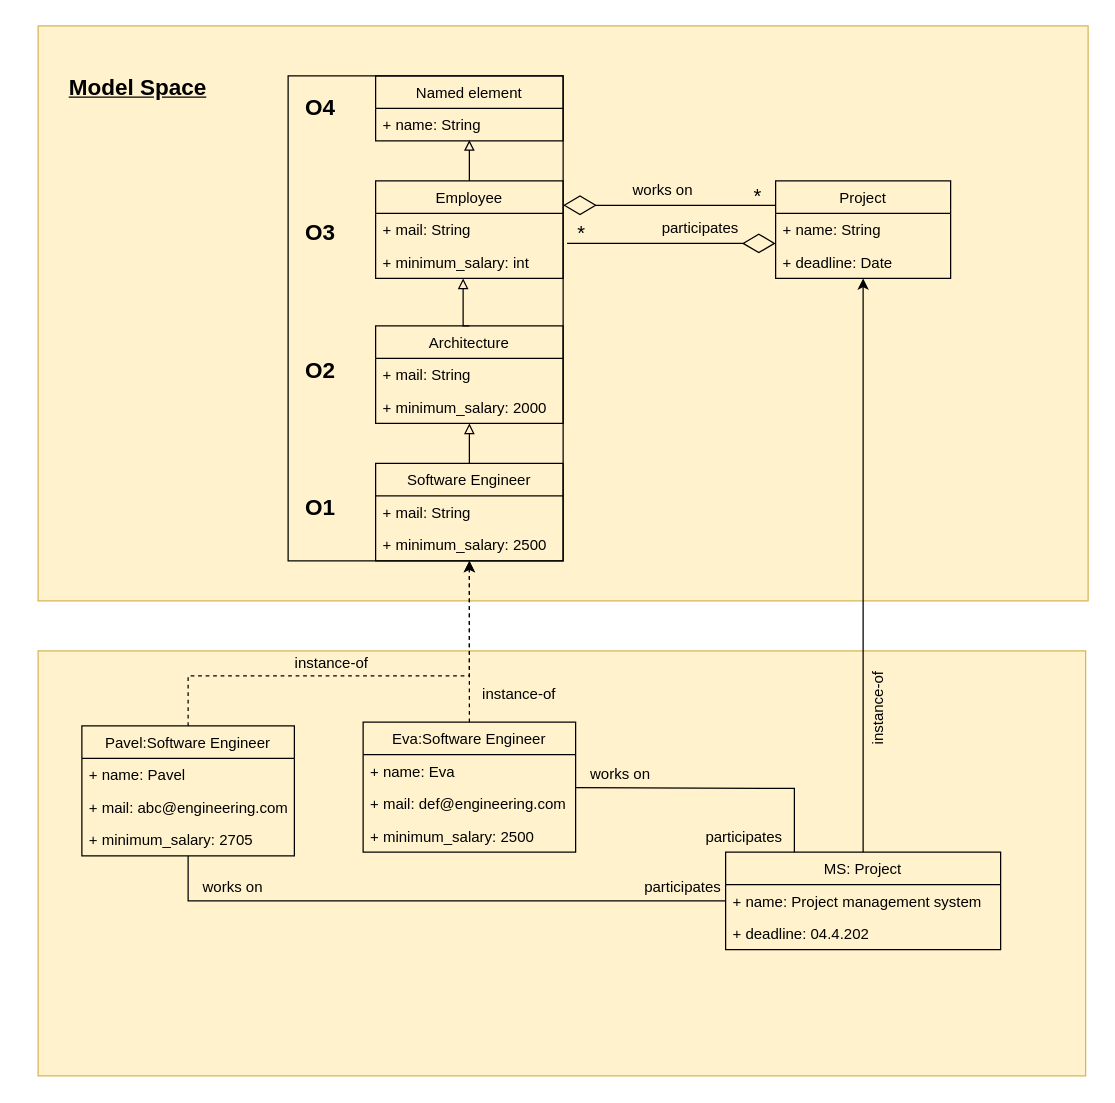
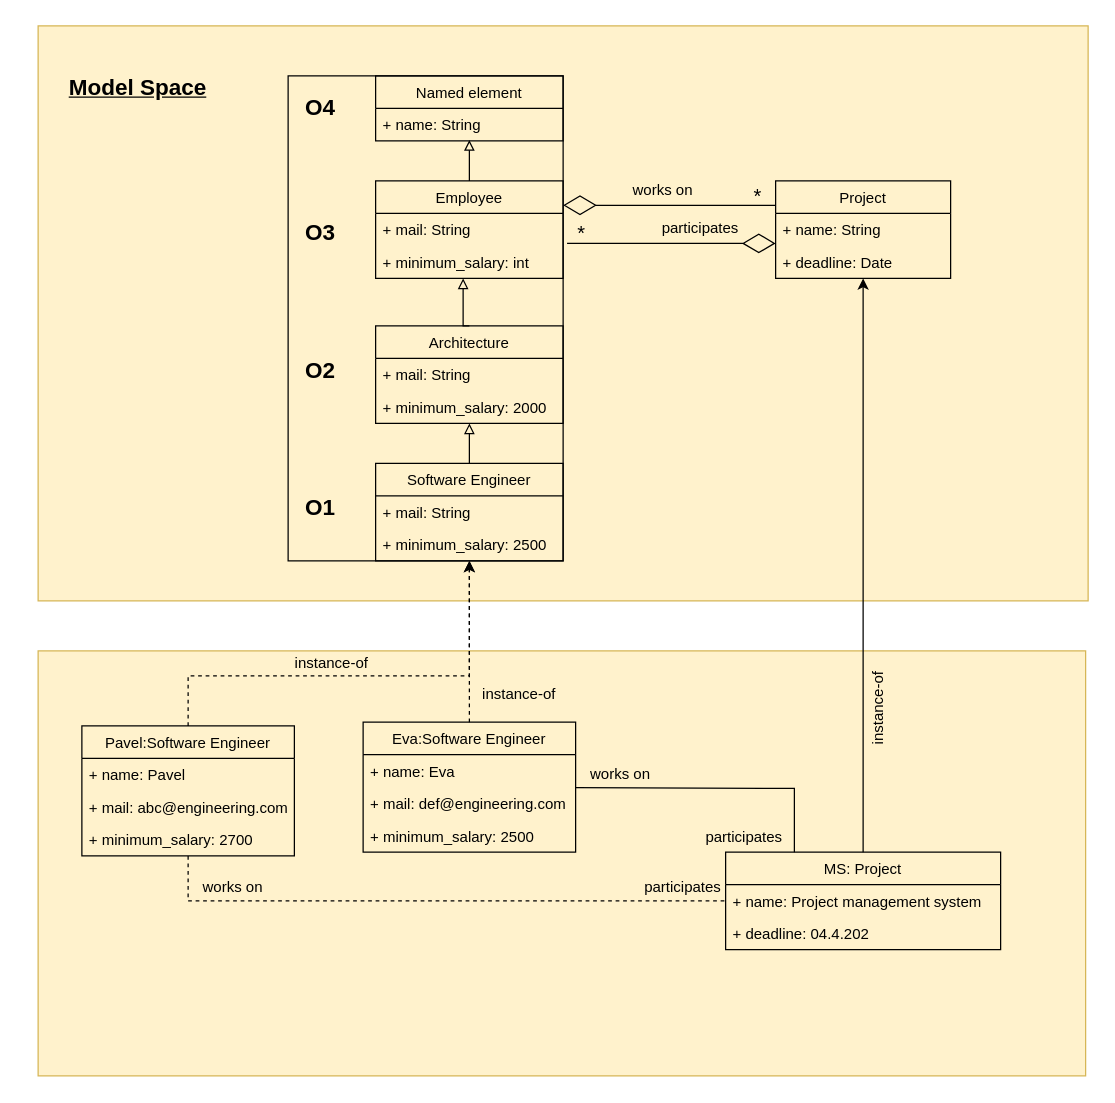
node "+ minimum_salary: 2705": label "+ minimum_salary: 2705" -> "+ minimum_salary: 2700"
edge "Pavel:Software Engineer" -- "+ name: Project management system": style solid -> dashed
